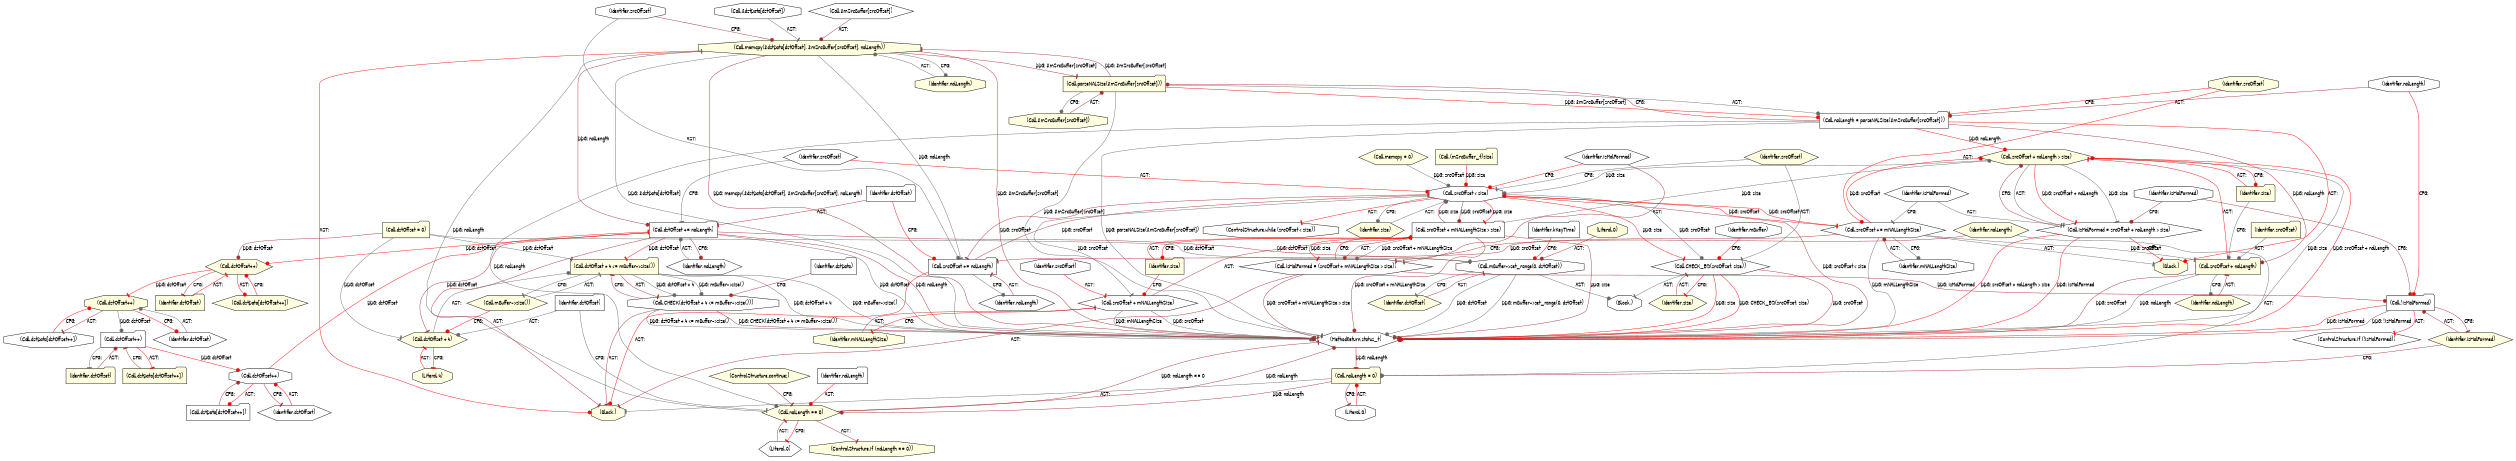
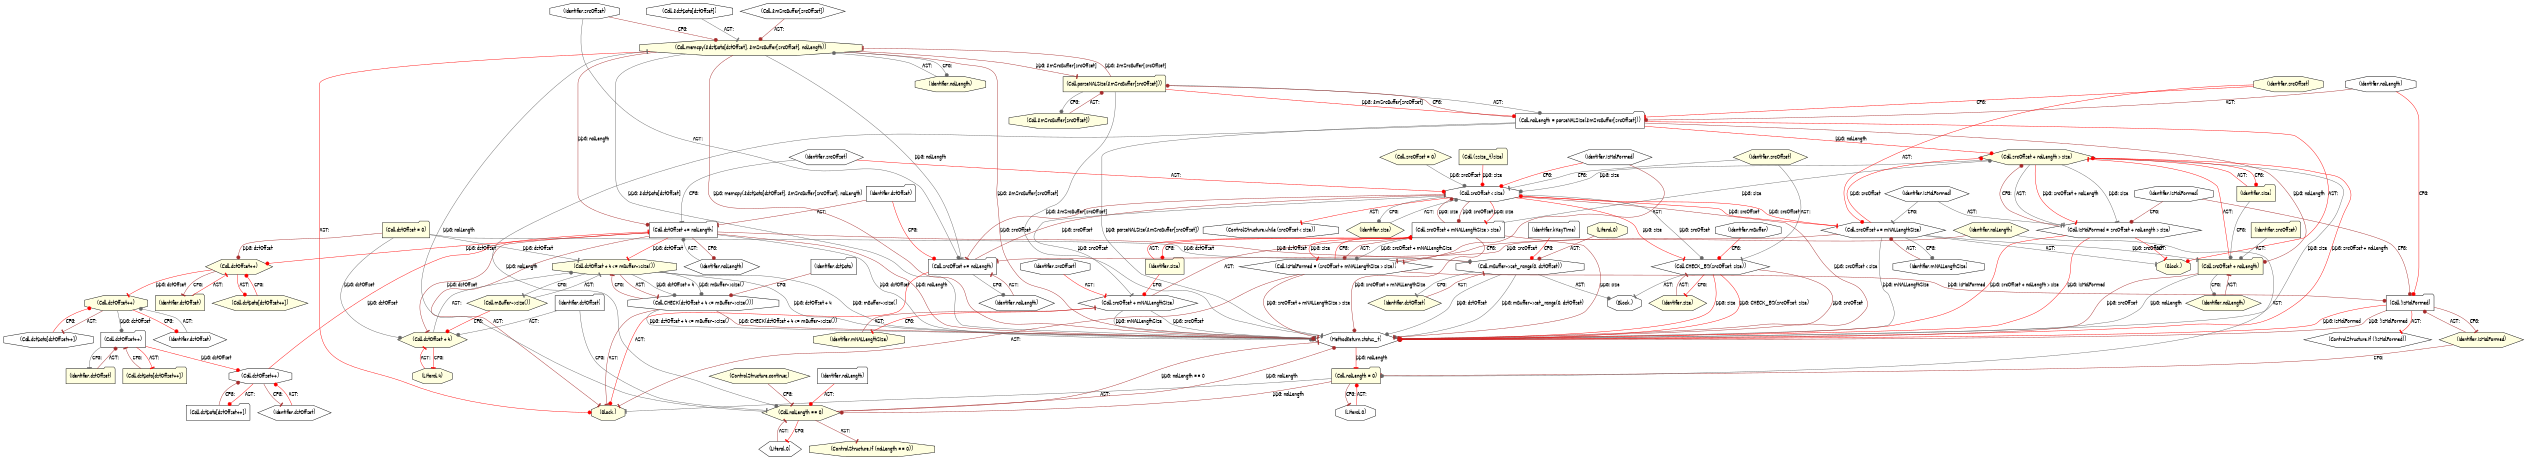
node "(Call,memcpy = 0)": label "(Call,memcpy = 0)" -> "(Call,srcOffset = 0)"
node "(Call,(mSrcBuffer_t)size)": label "(Call,(mSrcBuffer_t)size)" -> "(Call,(ssize_t)size)"
node "(Call,dstOffset + 4 <= mBuffer->size())": shape folder -> octagon
edge "(Call,dstOffset = 0)" -> "(Call,dstOffset + 4)": arrowhead tee -> dot
